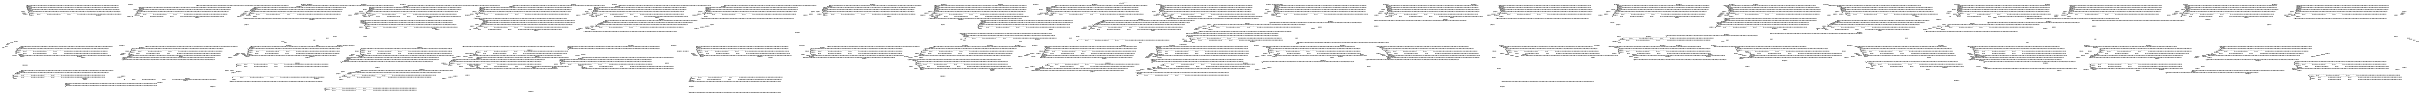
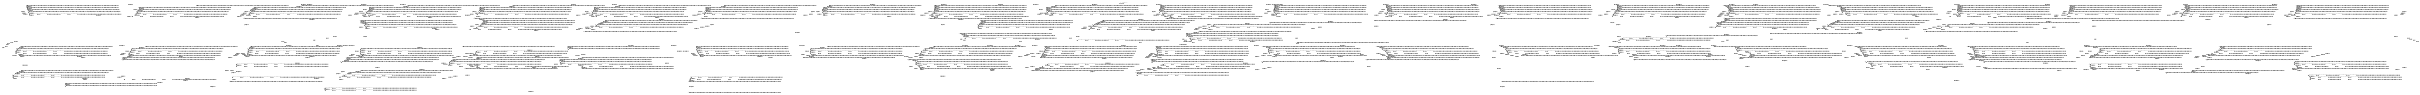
edge "222" -> "356": removed, label "ITIMEOUT/OCONF_0"
edge "15" -> "14": added, label "ITIMEOUT/OFRAME_0_1_0_2"
edge "357" -> "120": removed, label "IREQ_0_2_1/OFRAME_1_0_1_0"
